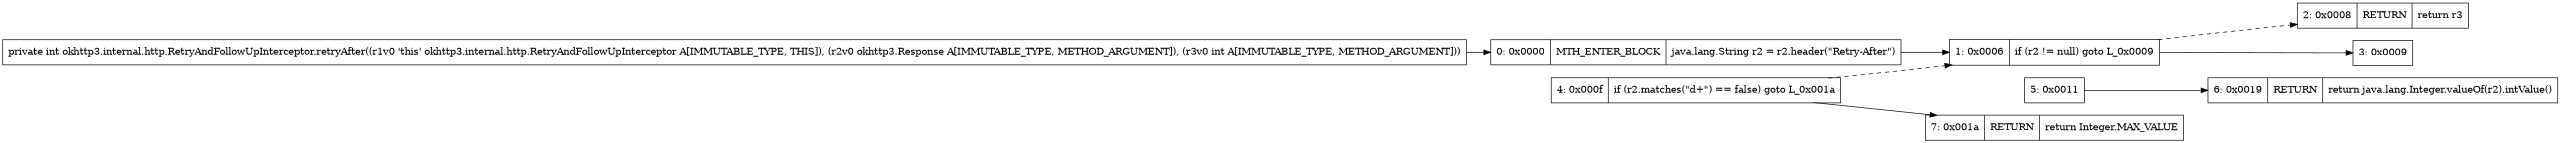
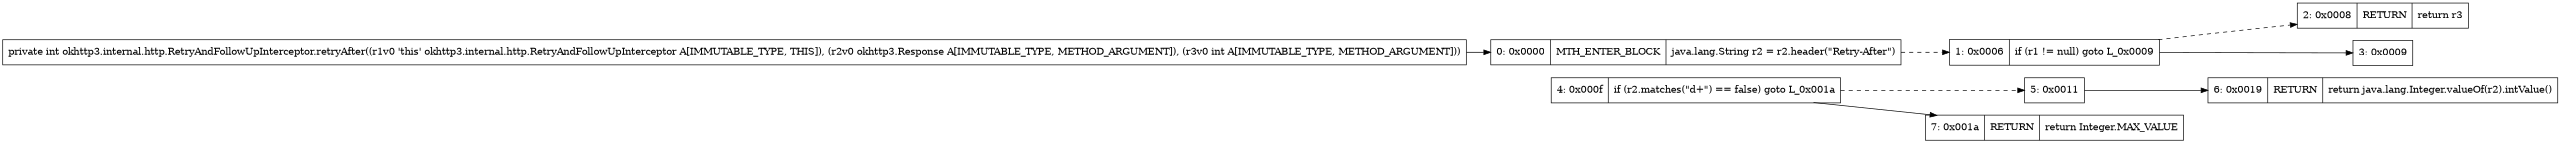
edge "0: 0x0000" -> "1: 0x0006": style solid -> dashed
node "1: 0x0006": text "if (r2 != null) goto L_0x0009" -> "if (r1 != null) goto L_0x0009"
edge "4: 0x000f" -> "1: 0x0006": now "4: 0x000f" -> "5: 0x0011"
